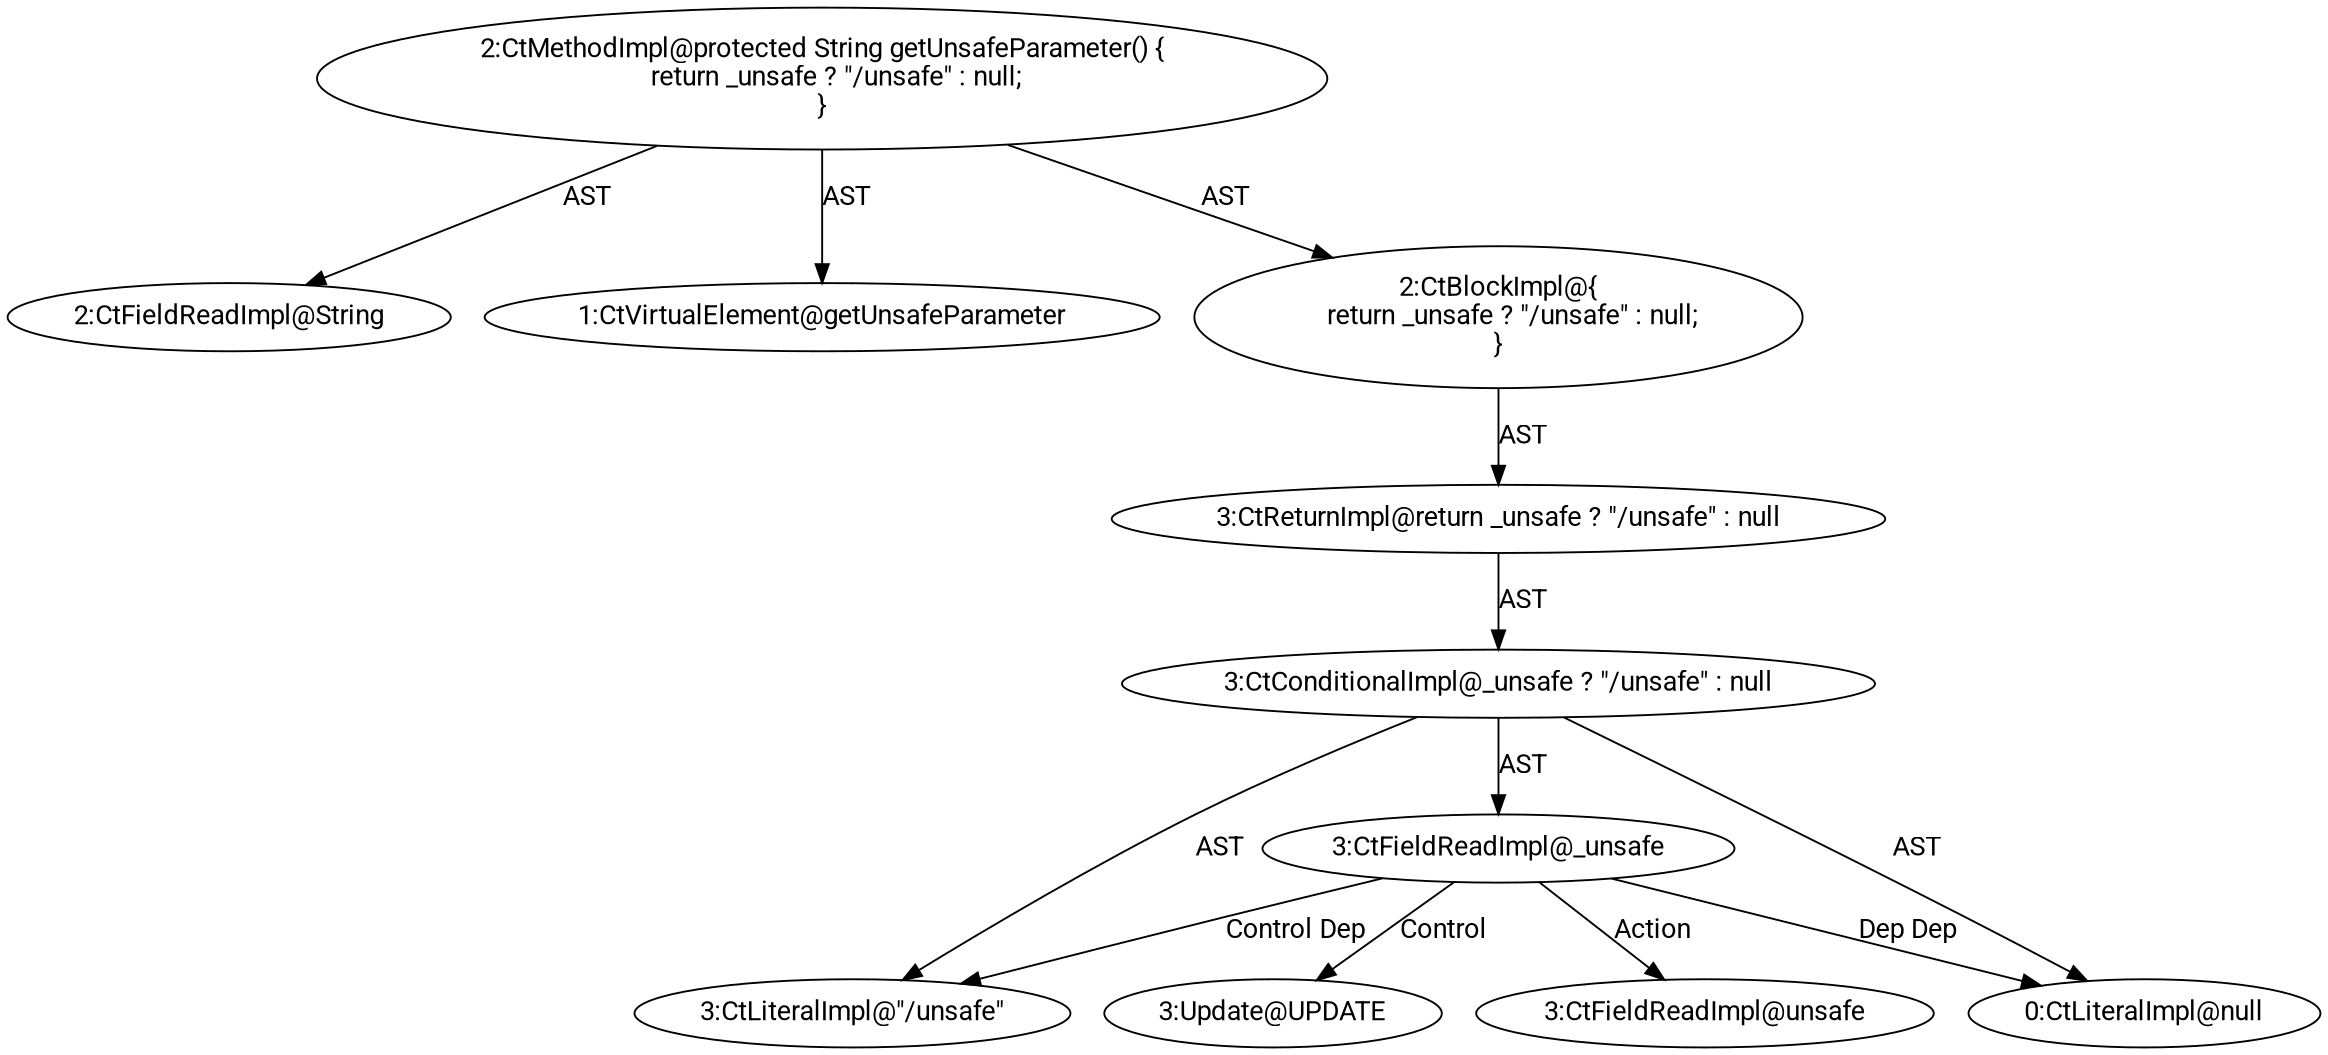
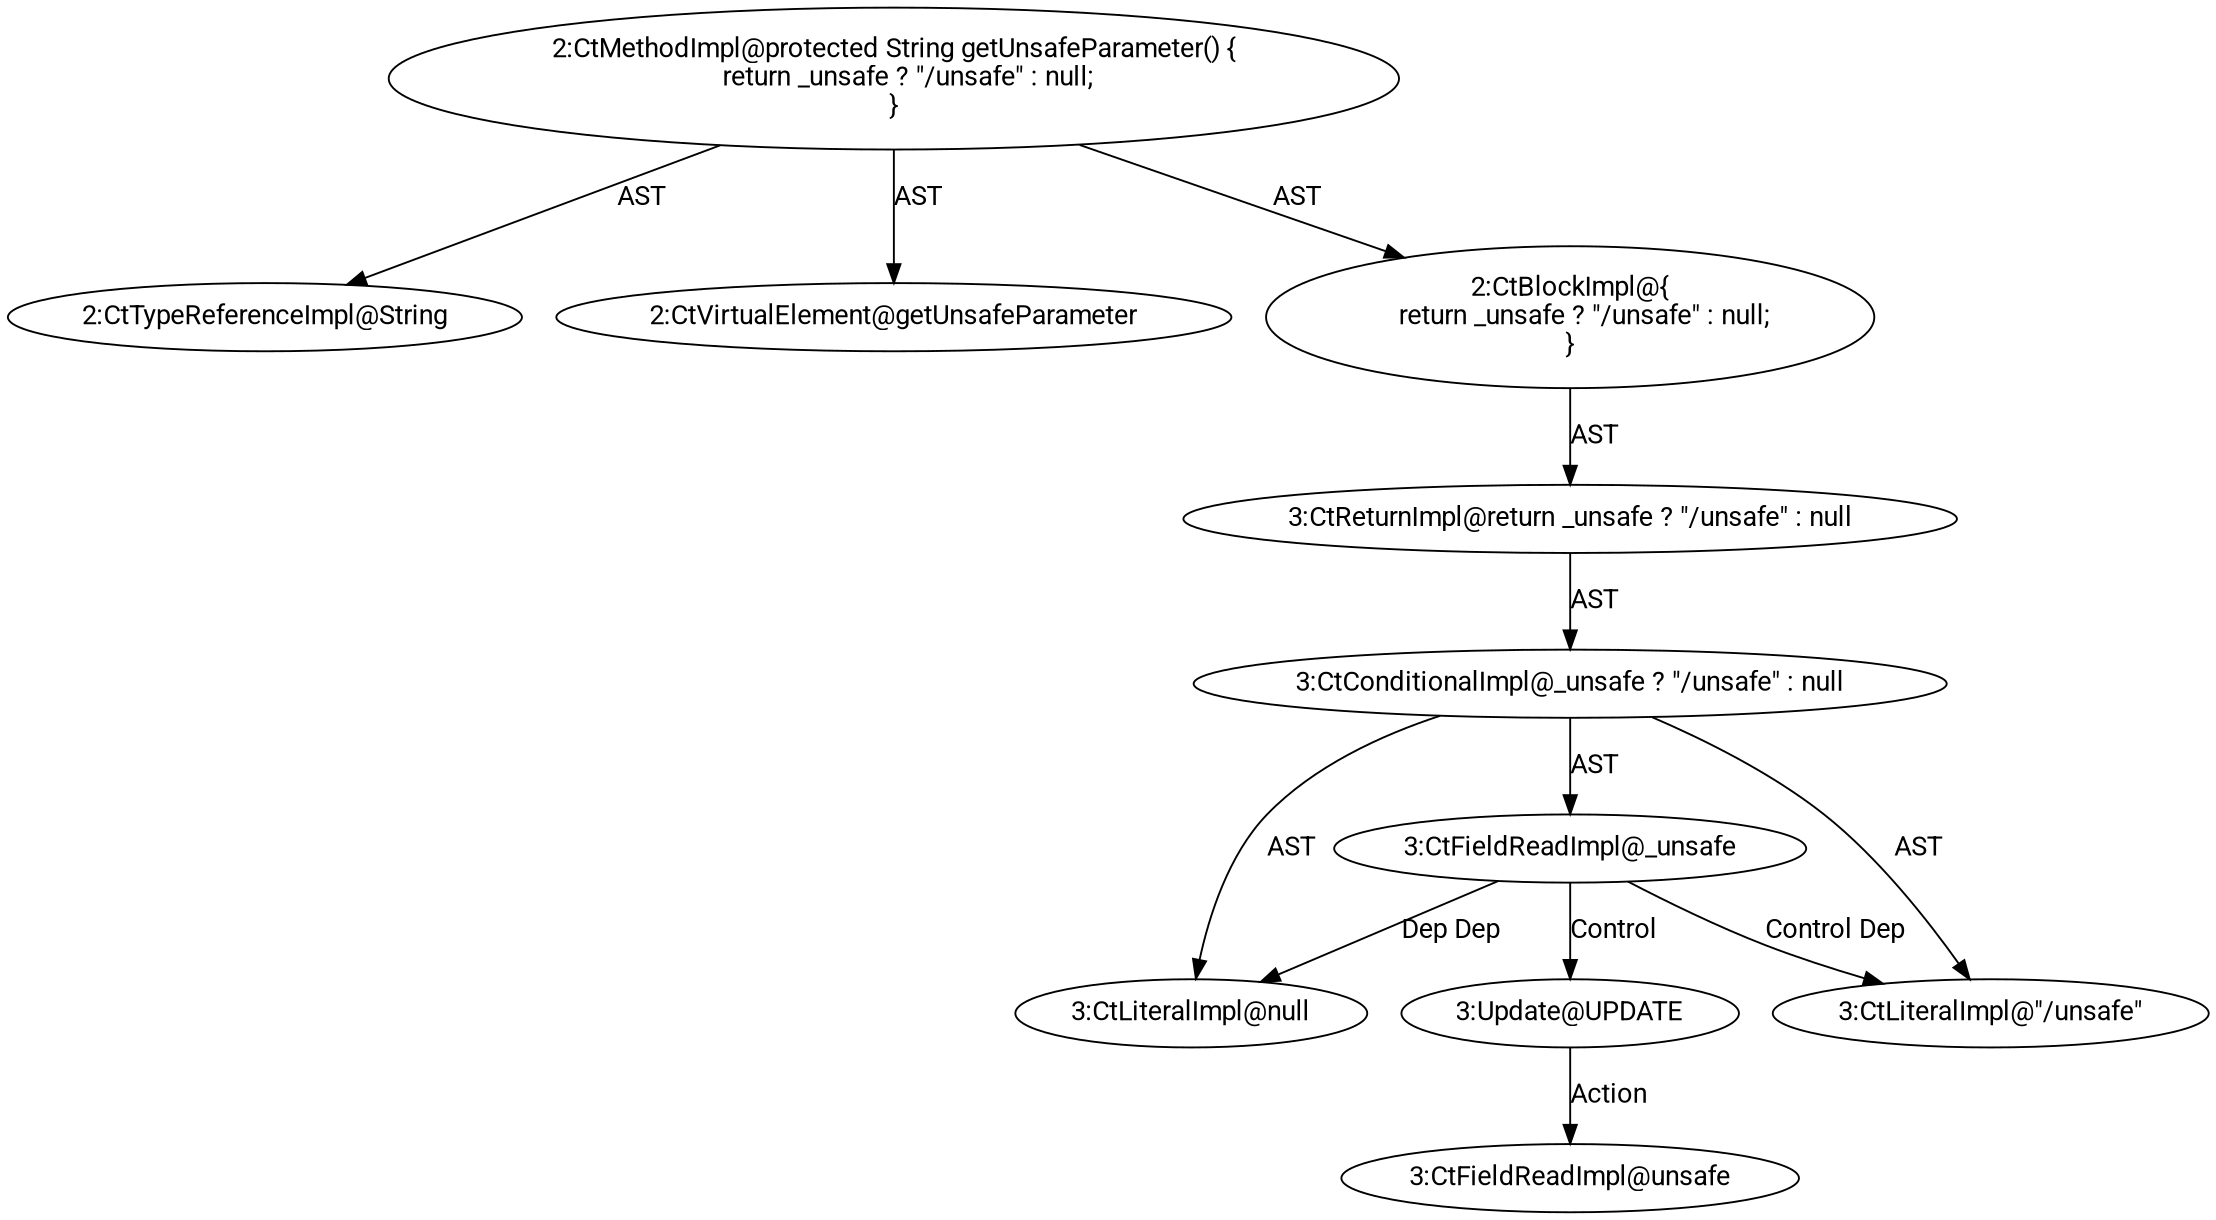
node "2:CtFieldReadImpl@String": label "2:CtFieldReadImpl@String" -> "2:CtTypeReferenceImpl@String"
node "1:CtVirtualElement@getUnsafeParameter": label "1:CtVirtualElement@getUnsafeParameter" -> "2:CtVirtualElement@getUnsafeParameter"
edge "3:CtFieldReadImpl@_unsafe" -> "3:CtFieldReadImpl@unsafe": now "3:Update@UPDATE" -> "3:CtFieldReadImpl@unsafe"
node "0:CtLiteralImpl@null": label "0:CtLiteralImpl@null" -> "3:CtLiteralImpl@null"
